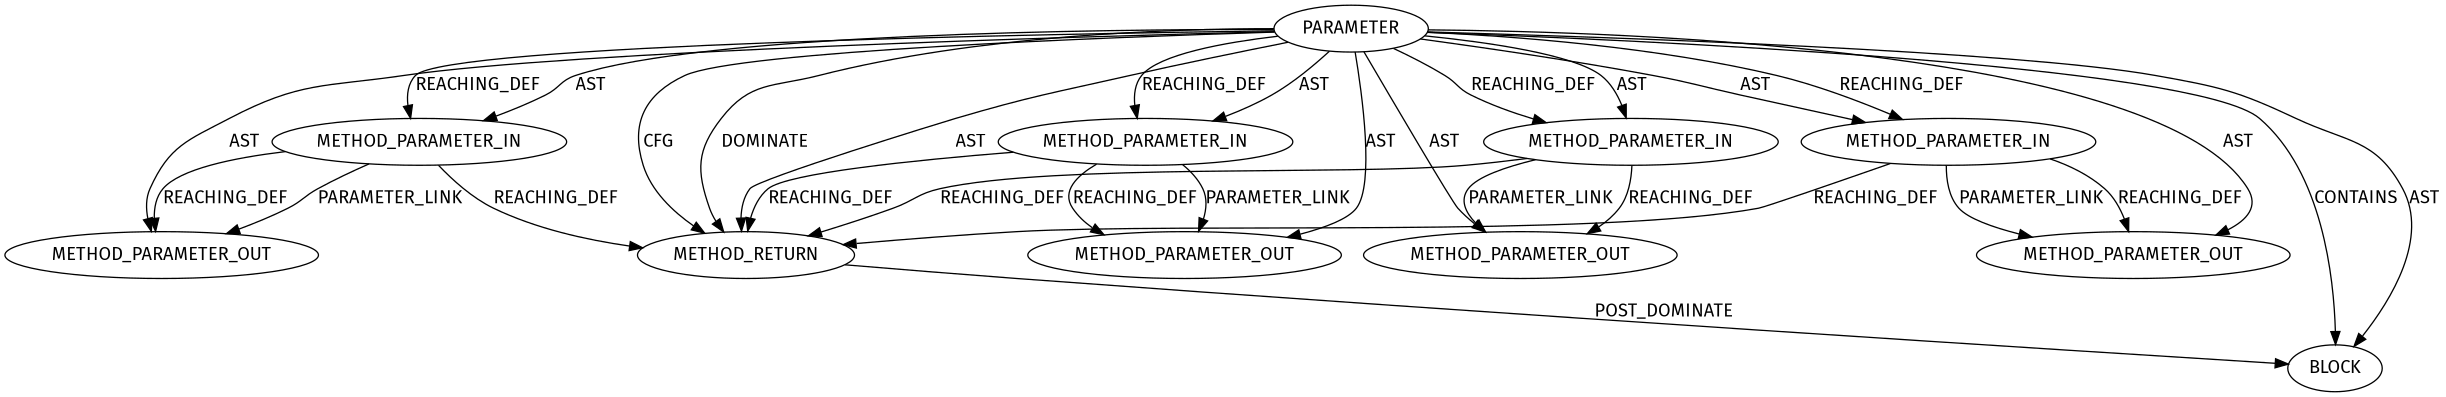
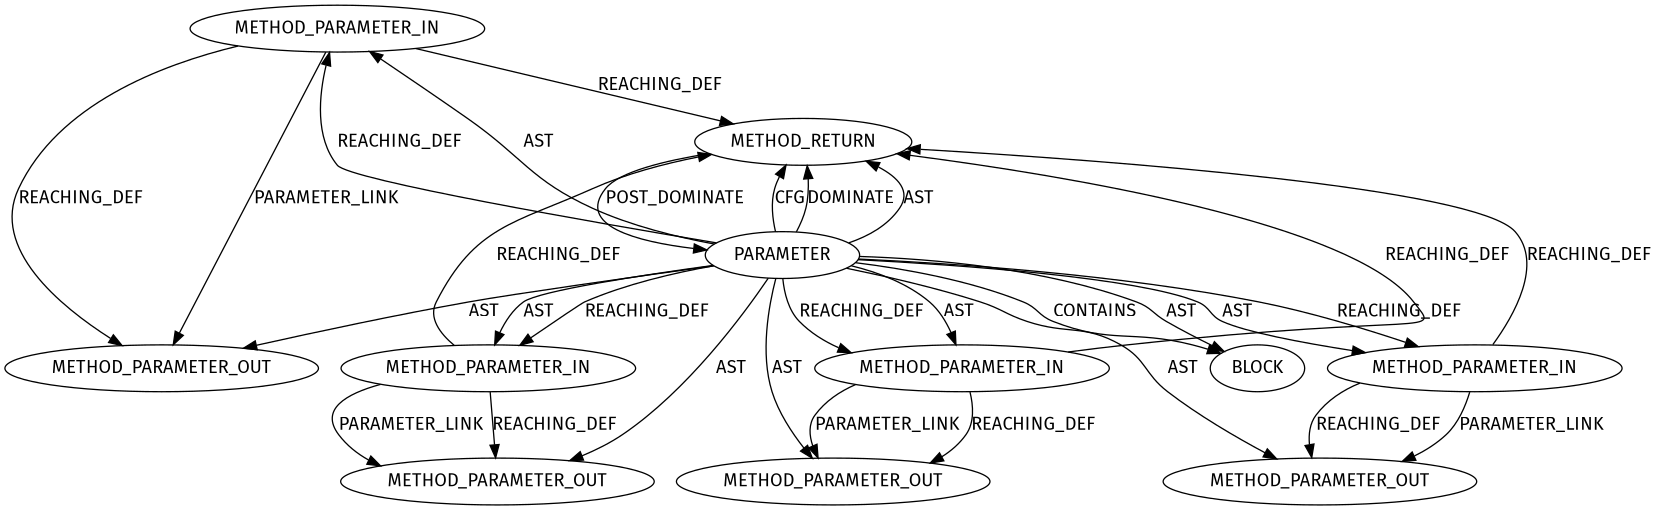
edge "METHOD_RETURN" -> "BLOCK": now "METHOD_RETURN" -> "PARAMETER"
